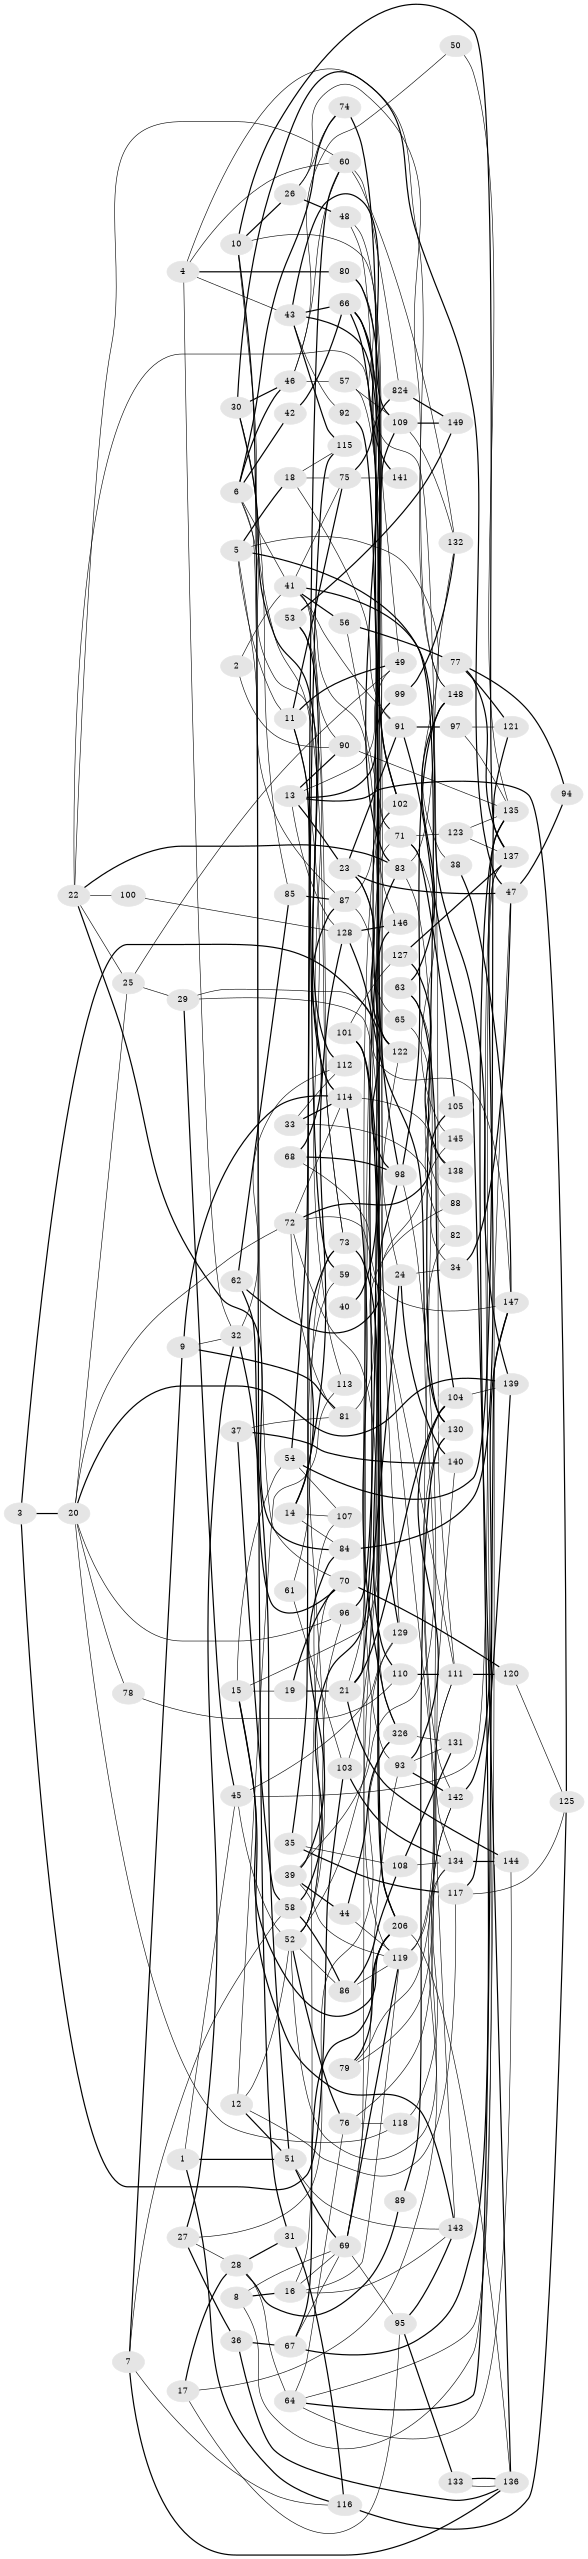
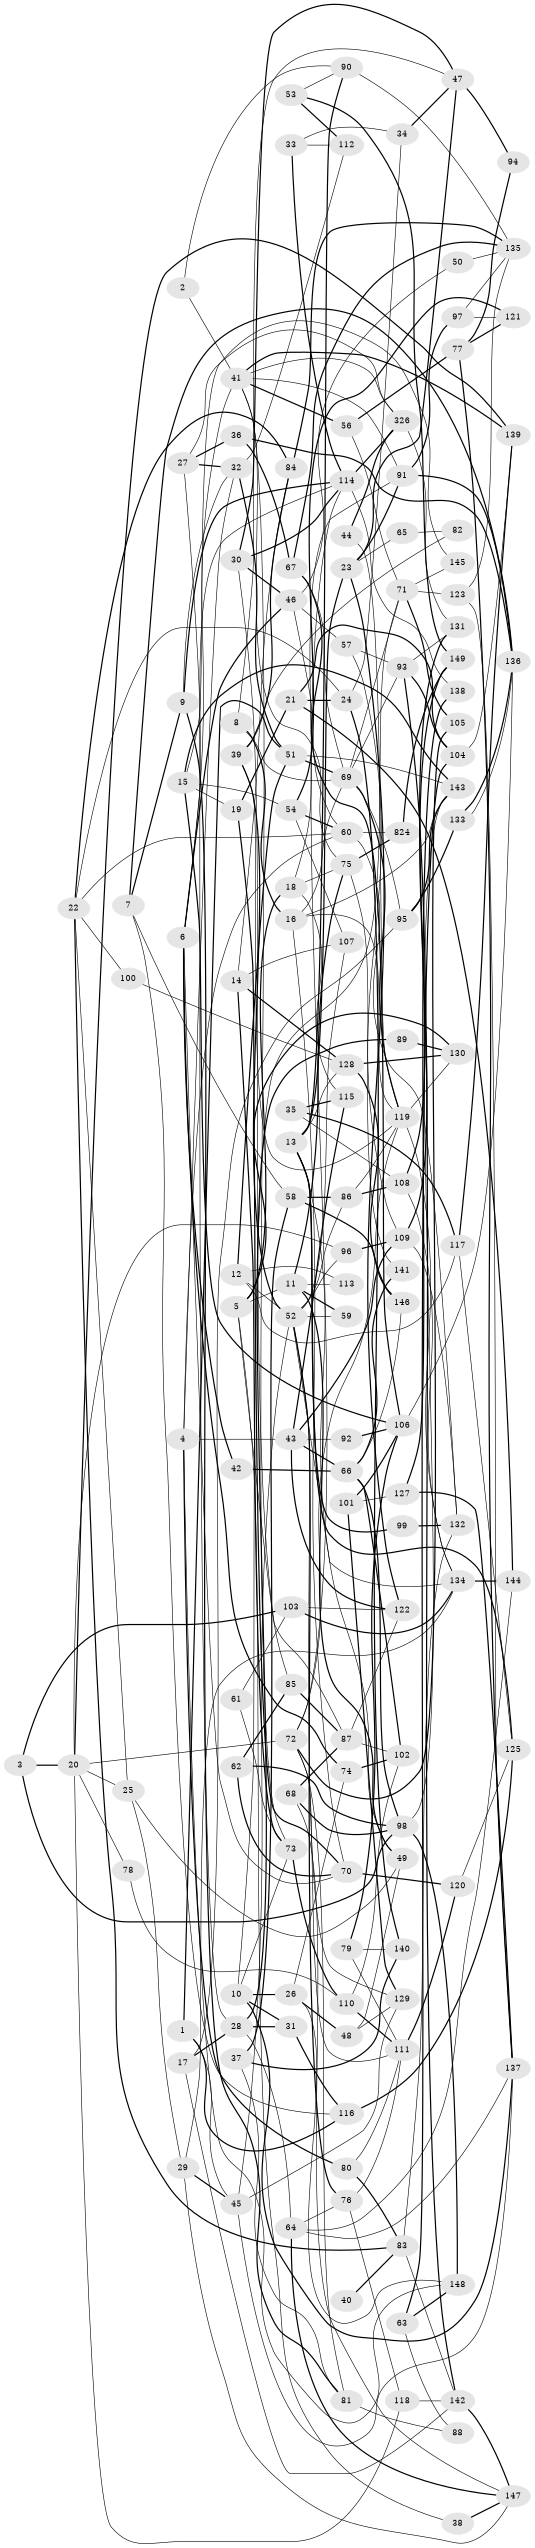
edge "102" -- "21": now "102" -- "110"
edge "39" -- "44": now "39" -- "52"
node "206": label "206" -> "106"
